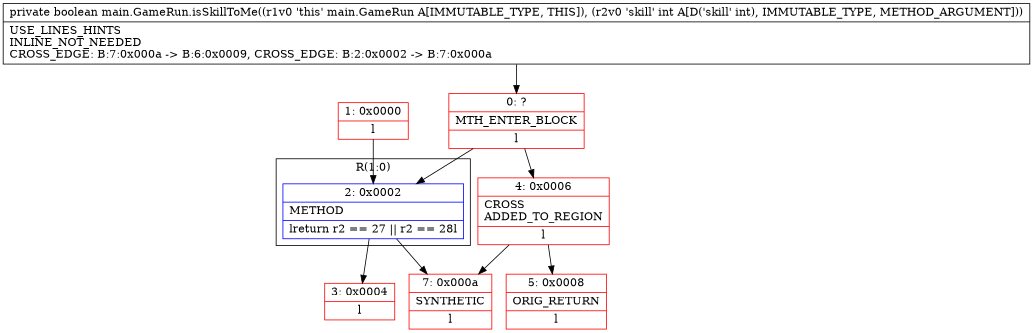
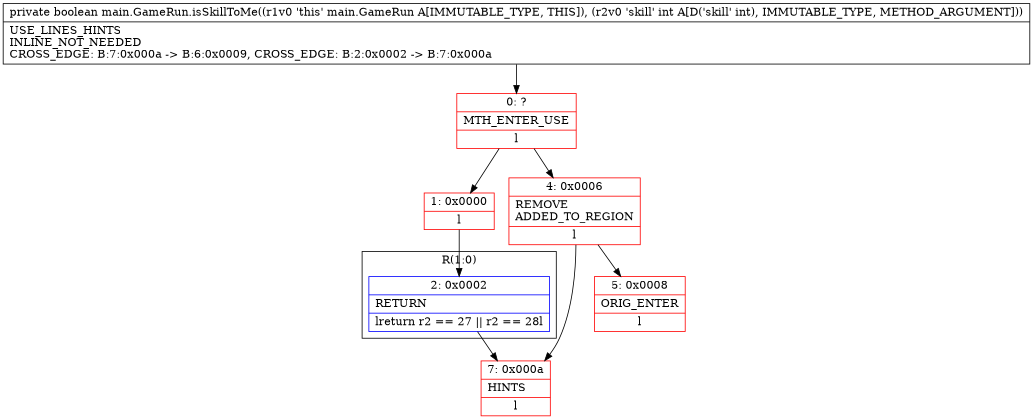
node "0: ?": text "MTH_ENTER_BLOCK" -> "MTH_ENTER_USE"
edge "0: ?" -> "2: 0x0002": now "0: ?" -> "1: 0x0000"
node "4: 0x0006": text "CROSS" -> "REMOVE"
node "2: 0x0002": text "METHOD" -> "RETURN"
node "7: 0x000a": text "SYNTHETIC" -> "HINTS"
node "5: 0x0008": text "ORIG_RETURN" -> "ORIG_ENTER"
node "3: 0x0004": removed
